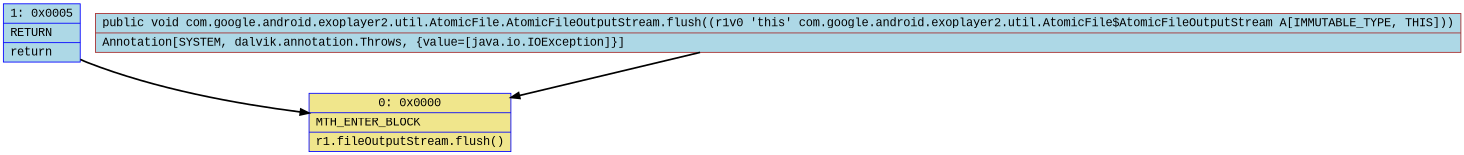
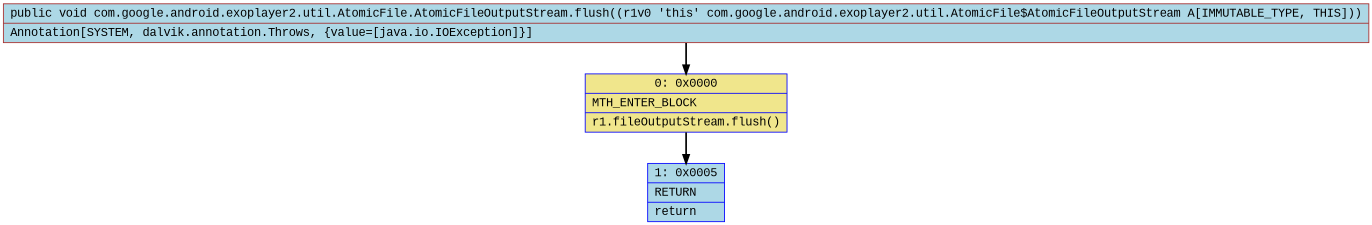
edge "1: 0x0005" -> "0: 0x0000": reversed
